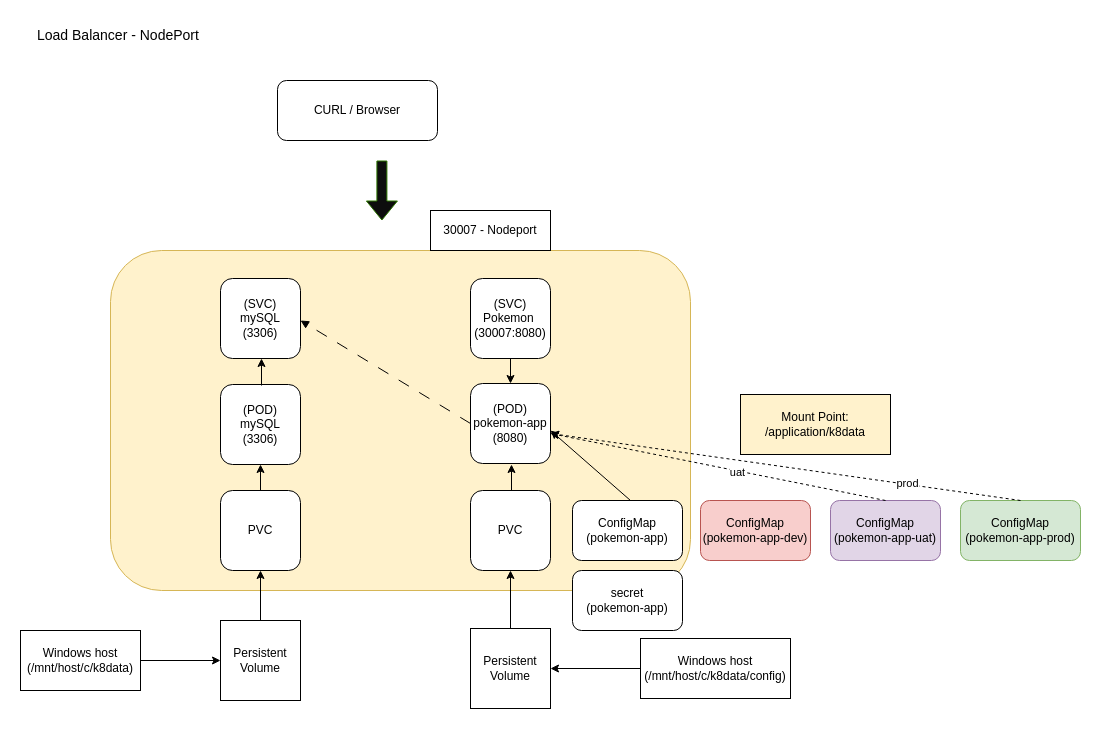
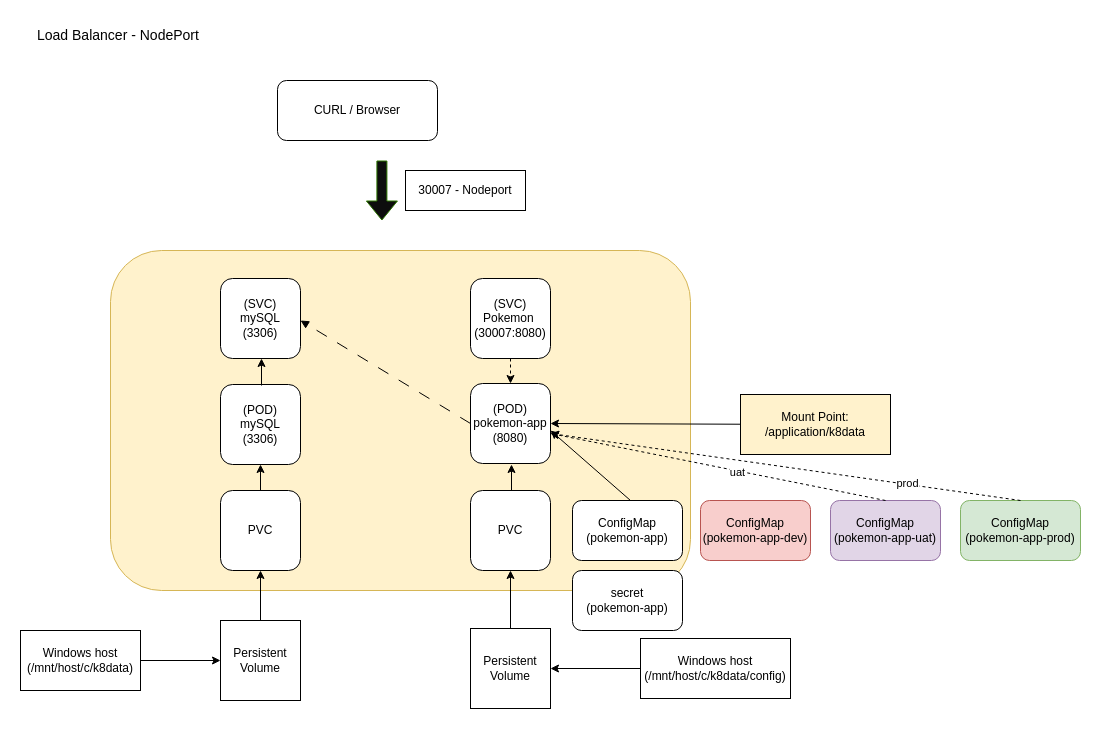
node "30007 - Nodeport": moved (491, 231) -> (466, 191)
edge "(SVC) Pokemon (30007:8080)" -> "(POD) pokemon-app (8080)": style solid -> dashed
edge "Mount Point: /application/k8data" -> "(POD) pokemon-app (8080)": added
